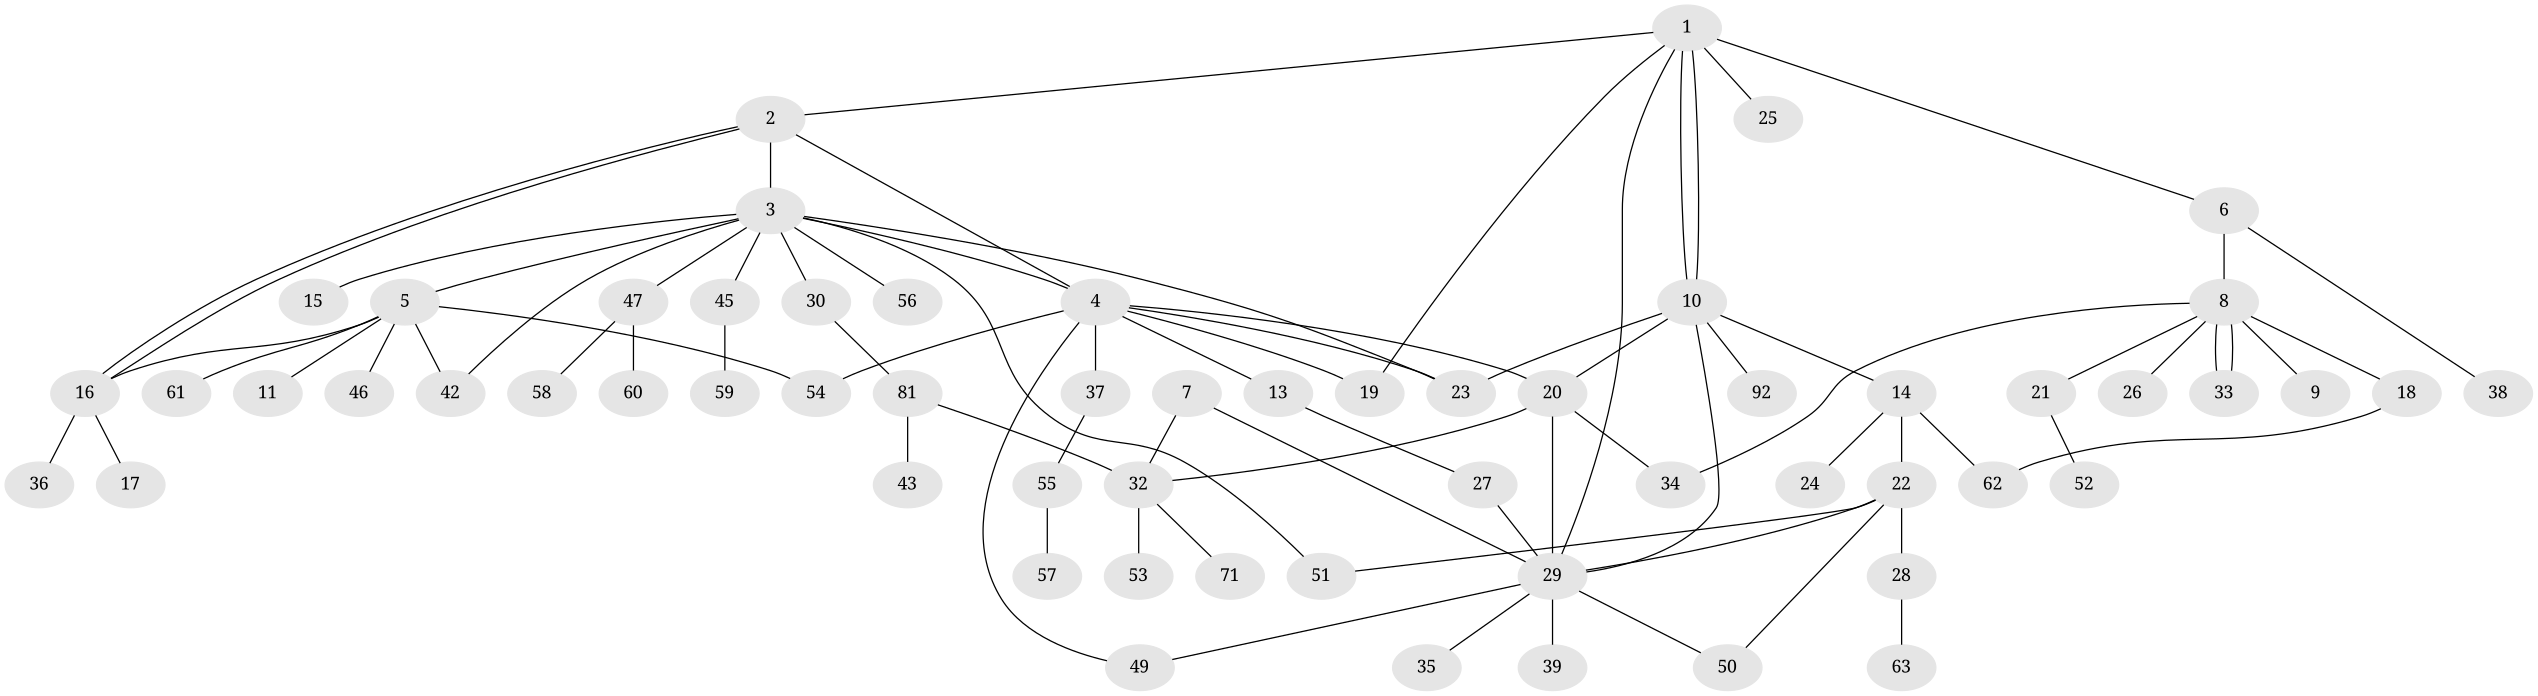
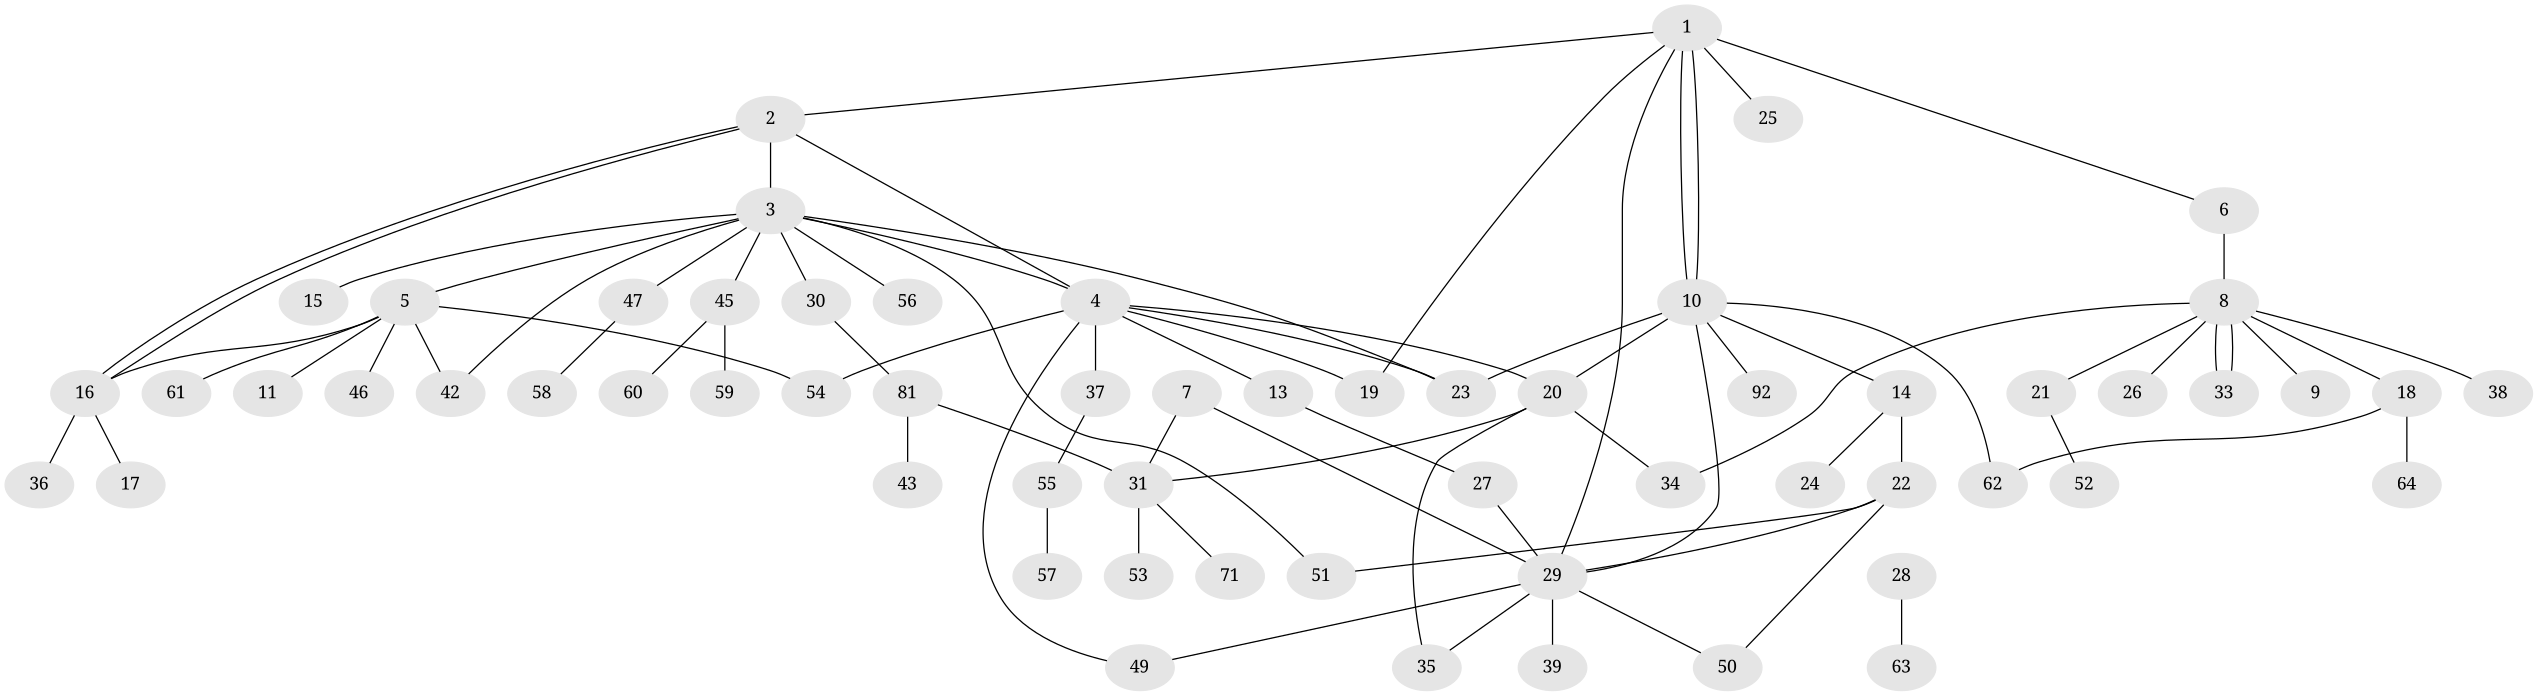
edge "6" -- "38": now "8" -- "38"
edge "47" -- "60": now "45" -- "60"
edge "14" -- "62": now "10" -- "62"
node "32": label "32" -> "31"
edge "20" -- "29": now "20" -- "35"
node "64": added
edge "22" -- "28": removed
